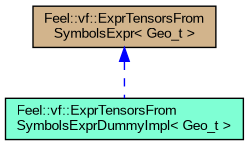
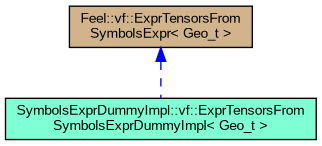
node "Feel::vf::ExprTensorsFrom SymbolsExprDummyImpl< Geo_t >": label "Feel::vf::ExprTensorsFrom SymbolsExprDummyImpl< Geo_t >" -> "SymbolsExprDummyImpl::vf::ExprTensorsFrom SymbolsExprDummyImpl< Geo_t >"
